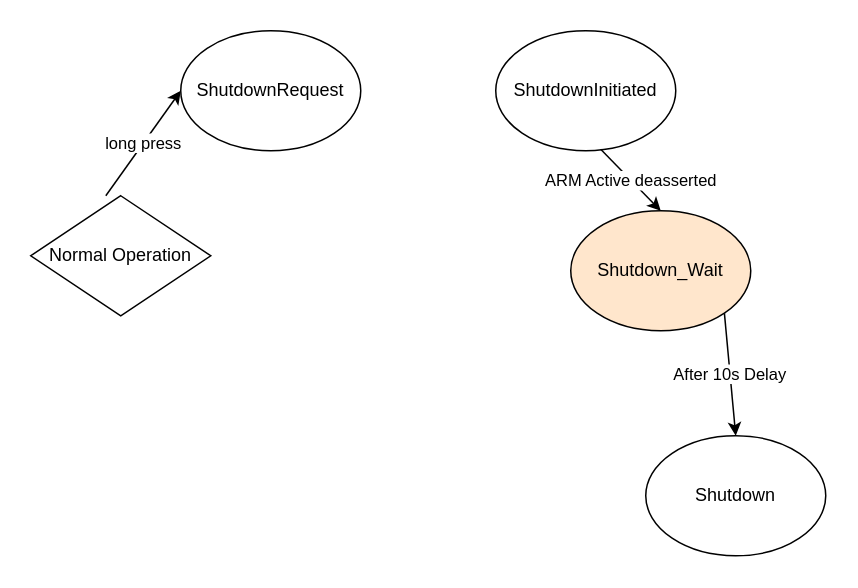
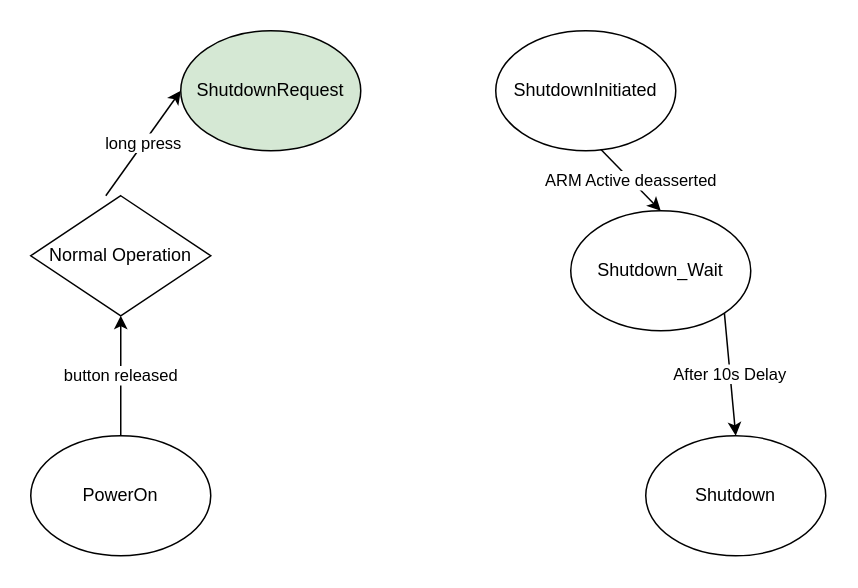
node "ShutdownRequest": fillcolor #ffffff -> #d5e8d4
node "Shutdown_Wait": fillcolor #ffe6cc -> #ffffff
edge "PowerOn" -> "Normal Operation": added, label "button released"
node "PowerOn": added
